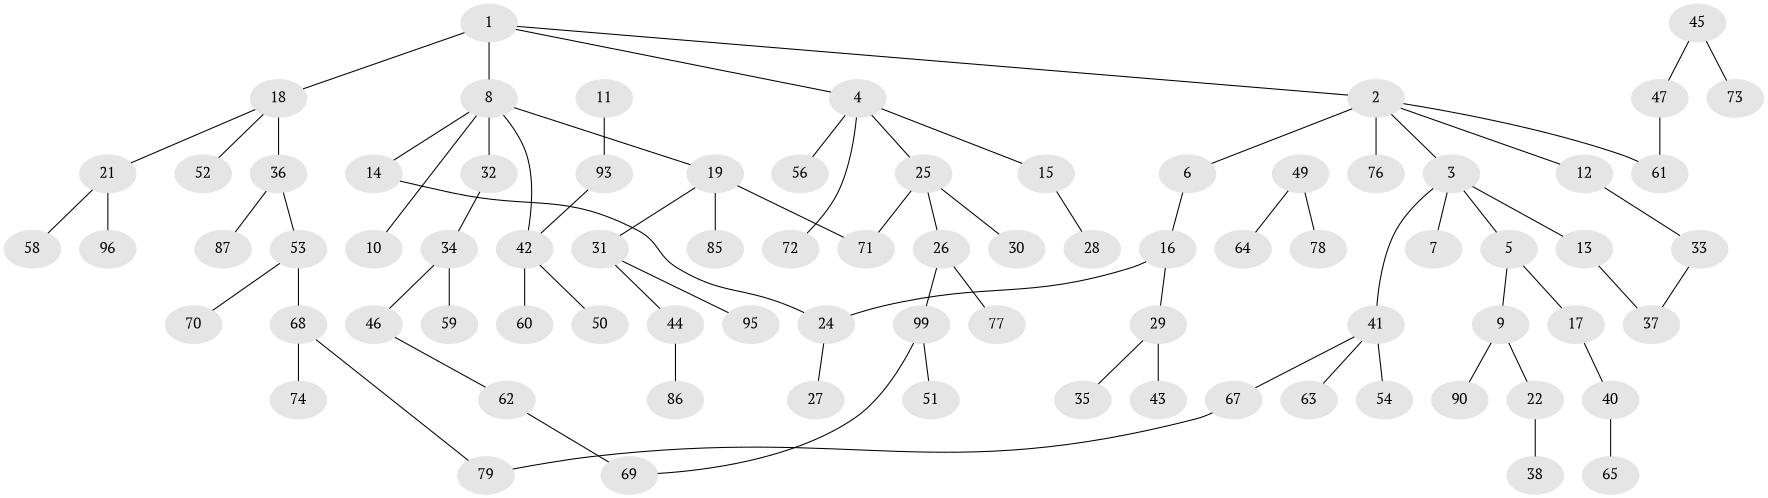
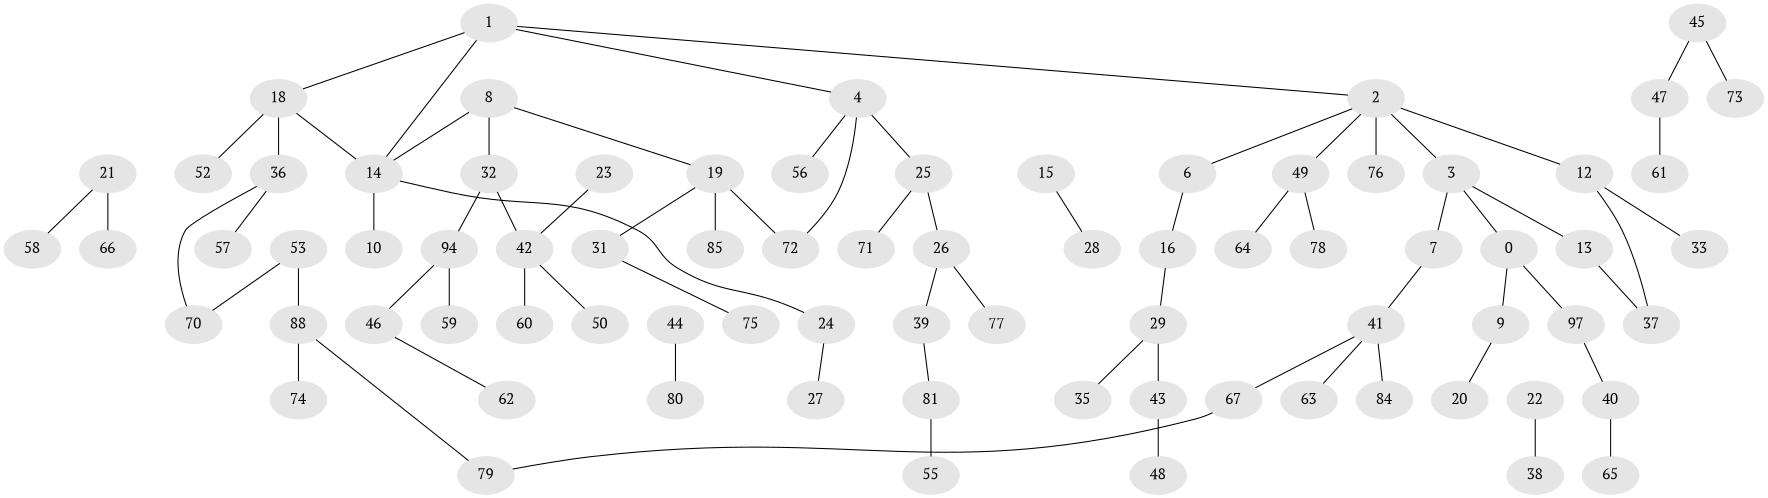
edge "1" -- "8": now "1" -- "14"
node "11": removed
edge "2" -- "61": now "2" -- "49"
edge "18" -- "21": now "18" -- "14"
edge "4" -- "15": removed
edge "8" -- "42": now "32" -- "42"
edge "8" -- "10": now "14" -- "10"
node "93": label "93" -> "23"
edge "36" -- "53": now "36" -- "70"
edge "19" -- "71": now "19" -- "72"
edge "3" -- "41": now "7" -- "41"
node "96": label "96" -> "66"
node "87": label "87" -> "57"
node "34": label "34" -> "94"
node "30": removed
node "5": label "5" -> "0"
edge "31" -- "44": removed
edge "33" -- "37": now "12" -- "37"
edge "16" -- "24": removed
node "68": label "68" -> "88"
node "95": label "95" -> "75"
node "99": label "99" -> "39"
node "17": label "17" -> "97"
edge "9" -- "22": removed
node "86": label "86" -> "80"
node "51": label "51" -> "81"
node "54": label "54" -> "84"
node "90": label "90" -> "20"
node "69": removed
node "55": added
node "48": added
